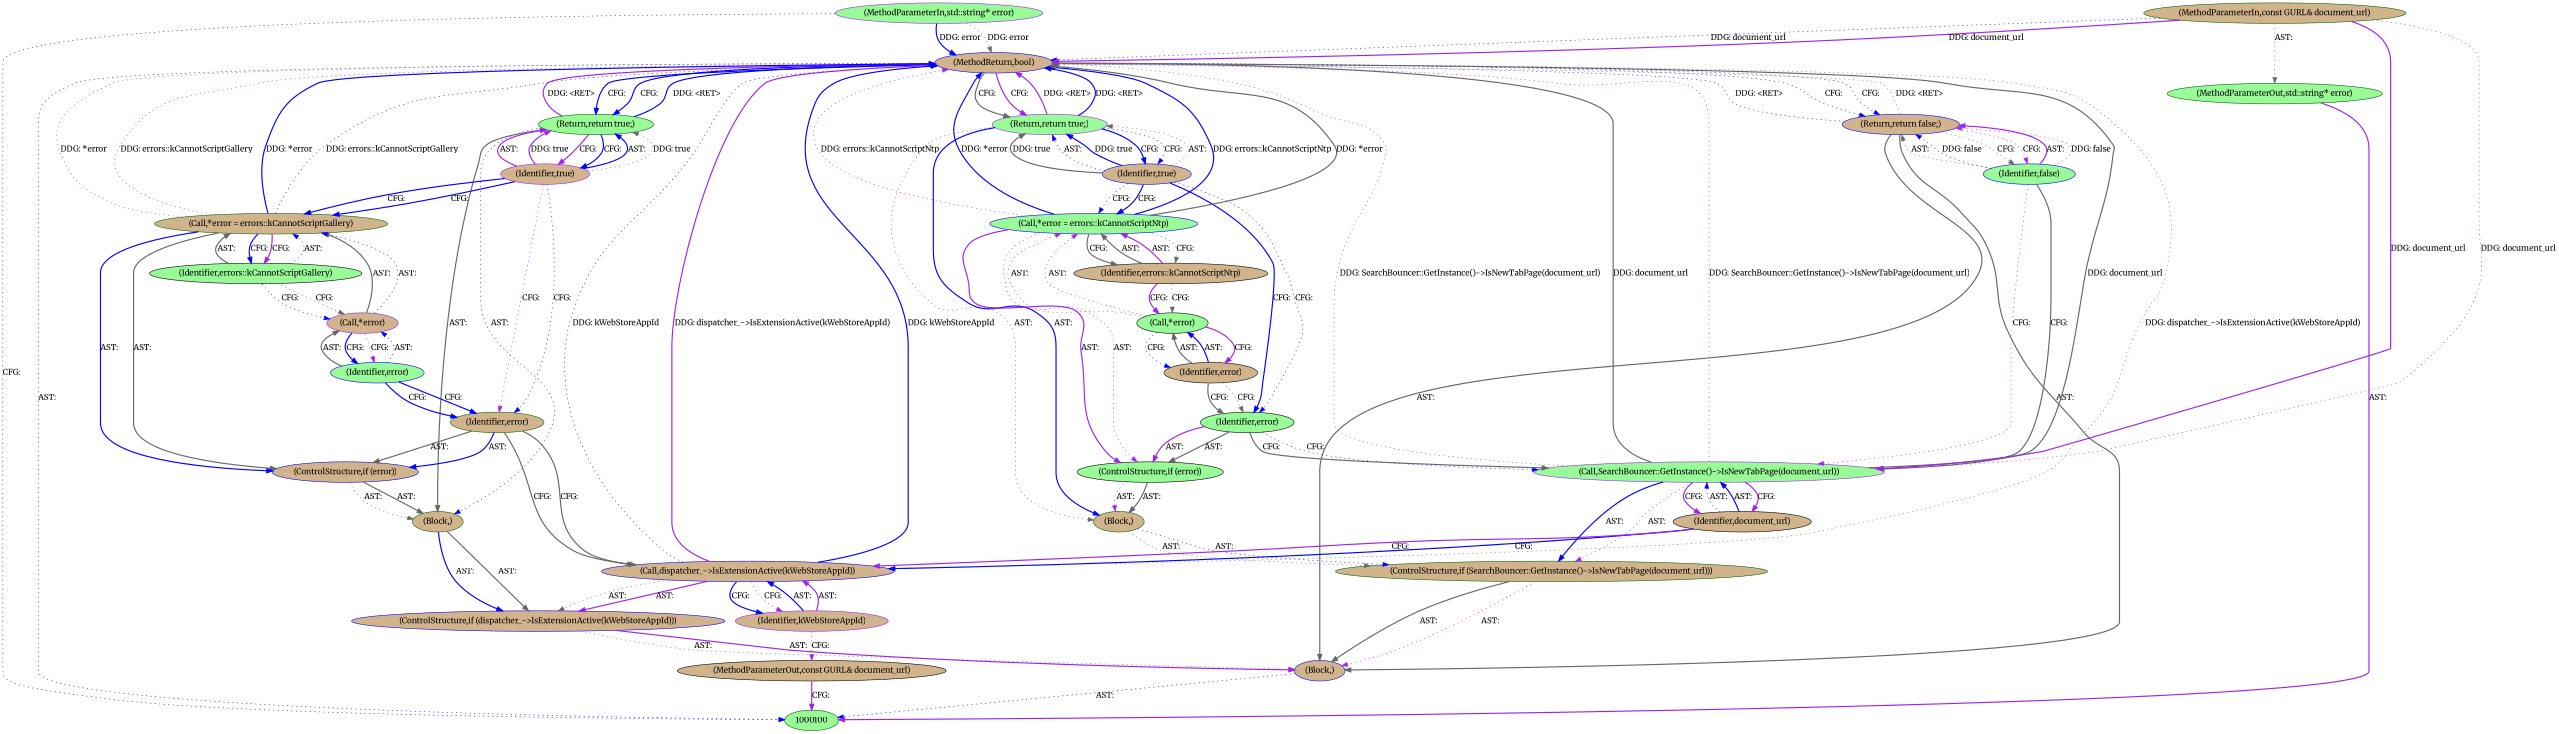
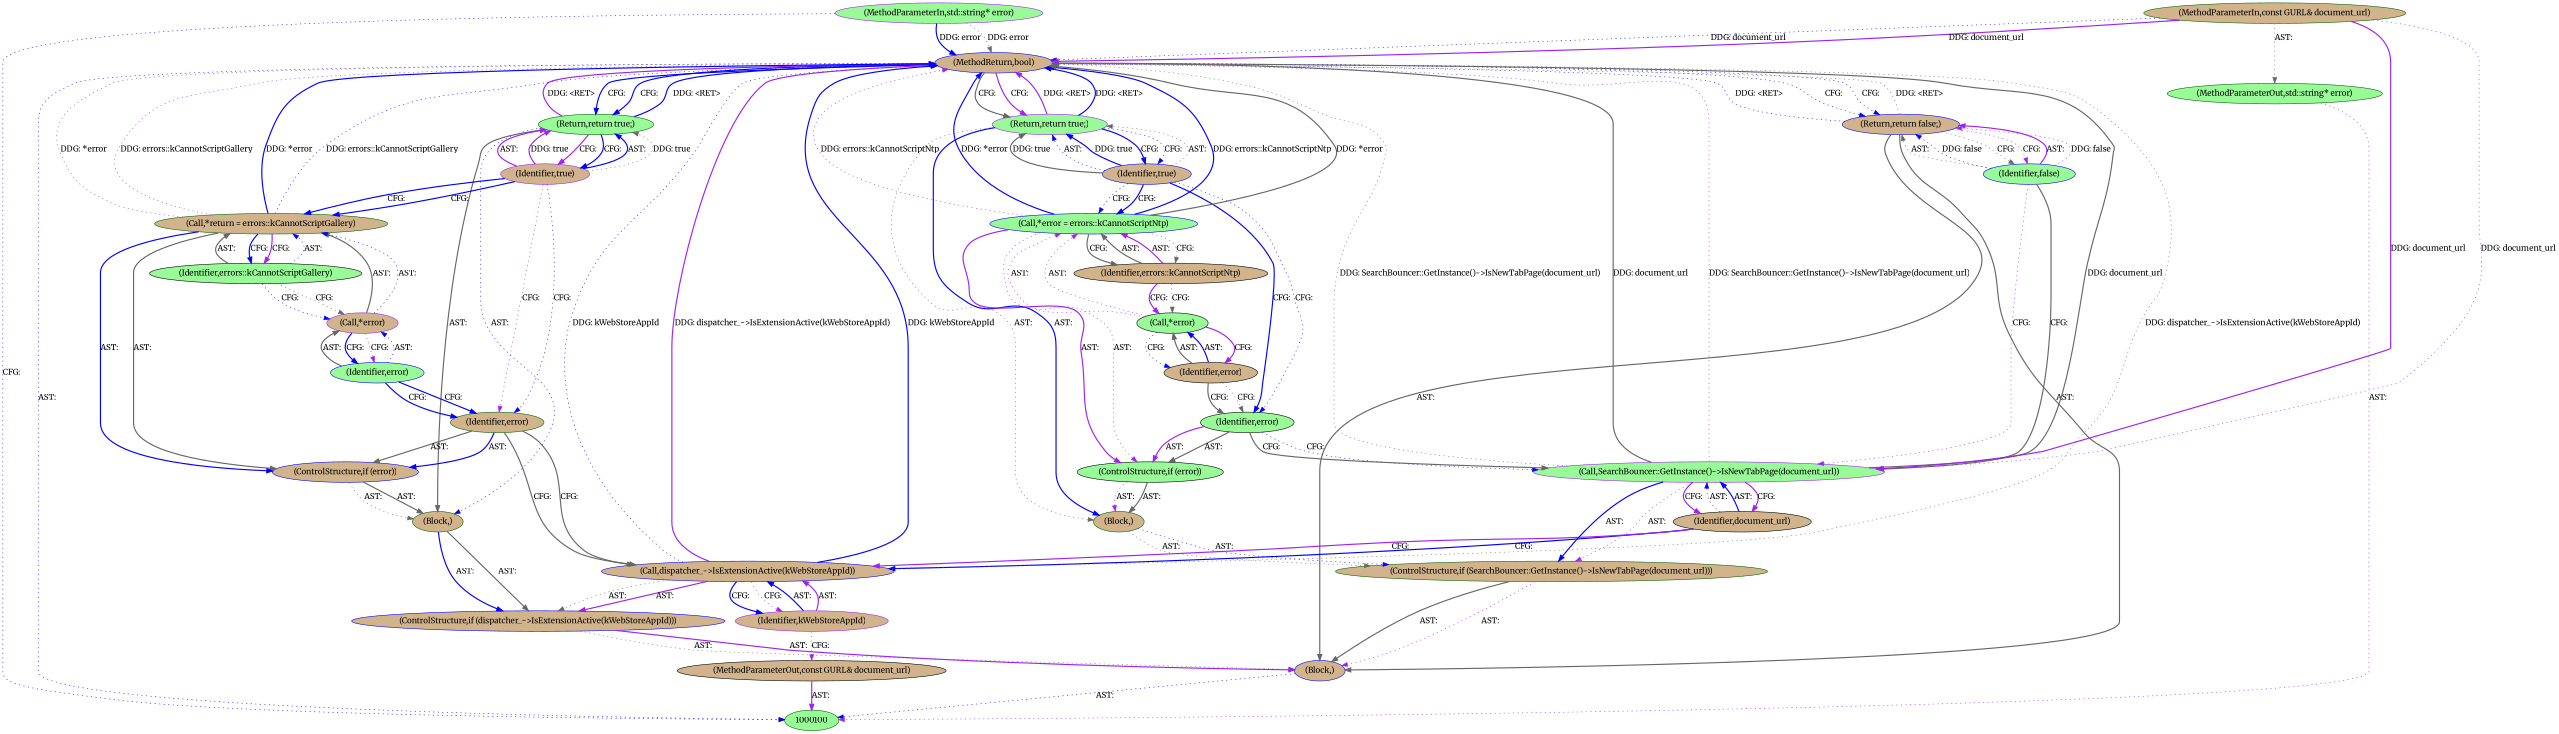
node "(Call,*error = errors::kCannotScriptGallery)": label "(Call,*error = errors::kCannotScriptGallery)" -> "(Call,*return = errors::kCannotScriptGallery)"
edge "(MethodParameterOut,const GURL& document_url)" -> "1000100": label "CFG: " -> "AST: "
edge "(MethodParameterOut,std::string* error)" -> "1000100": style bold -> dotted
